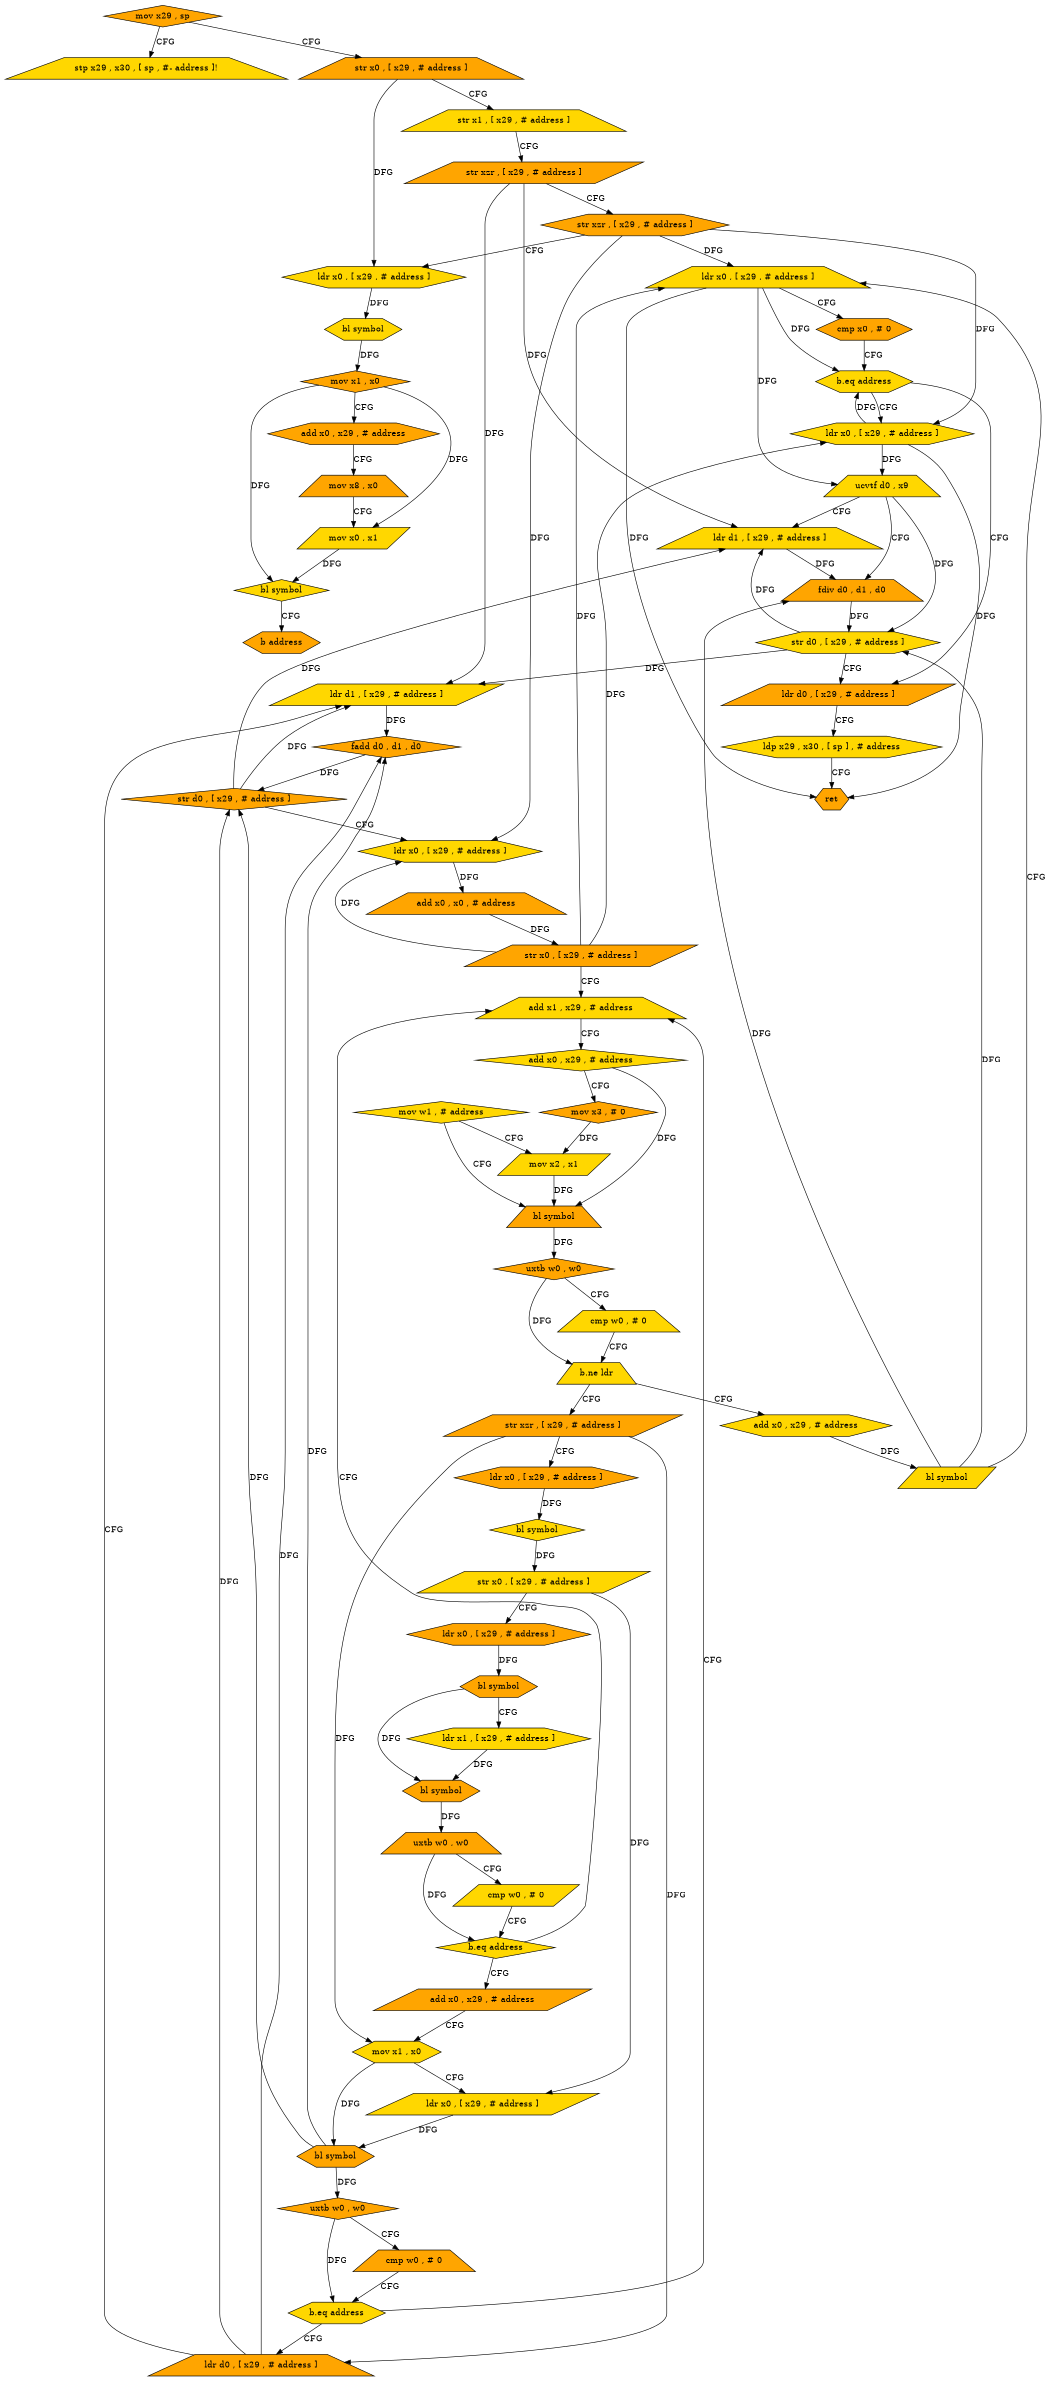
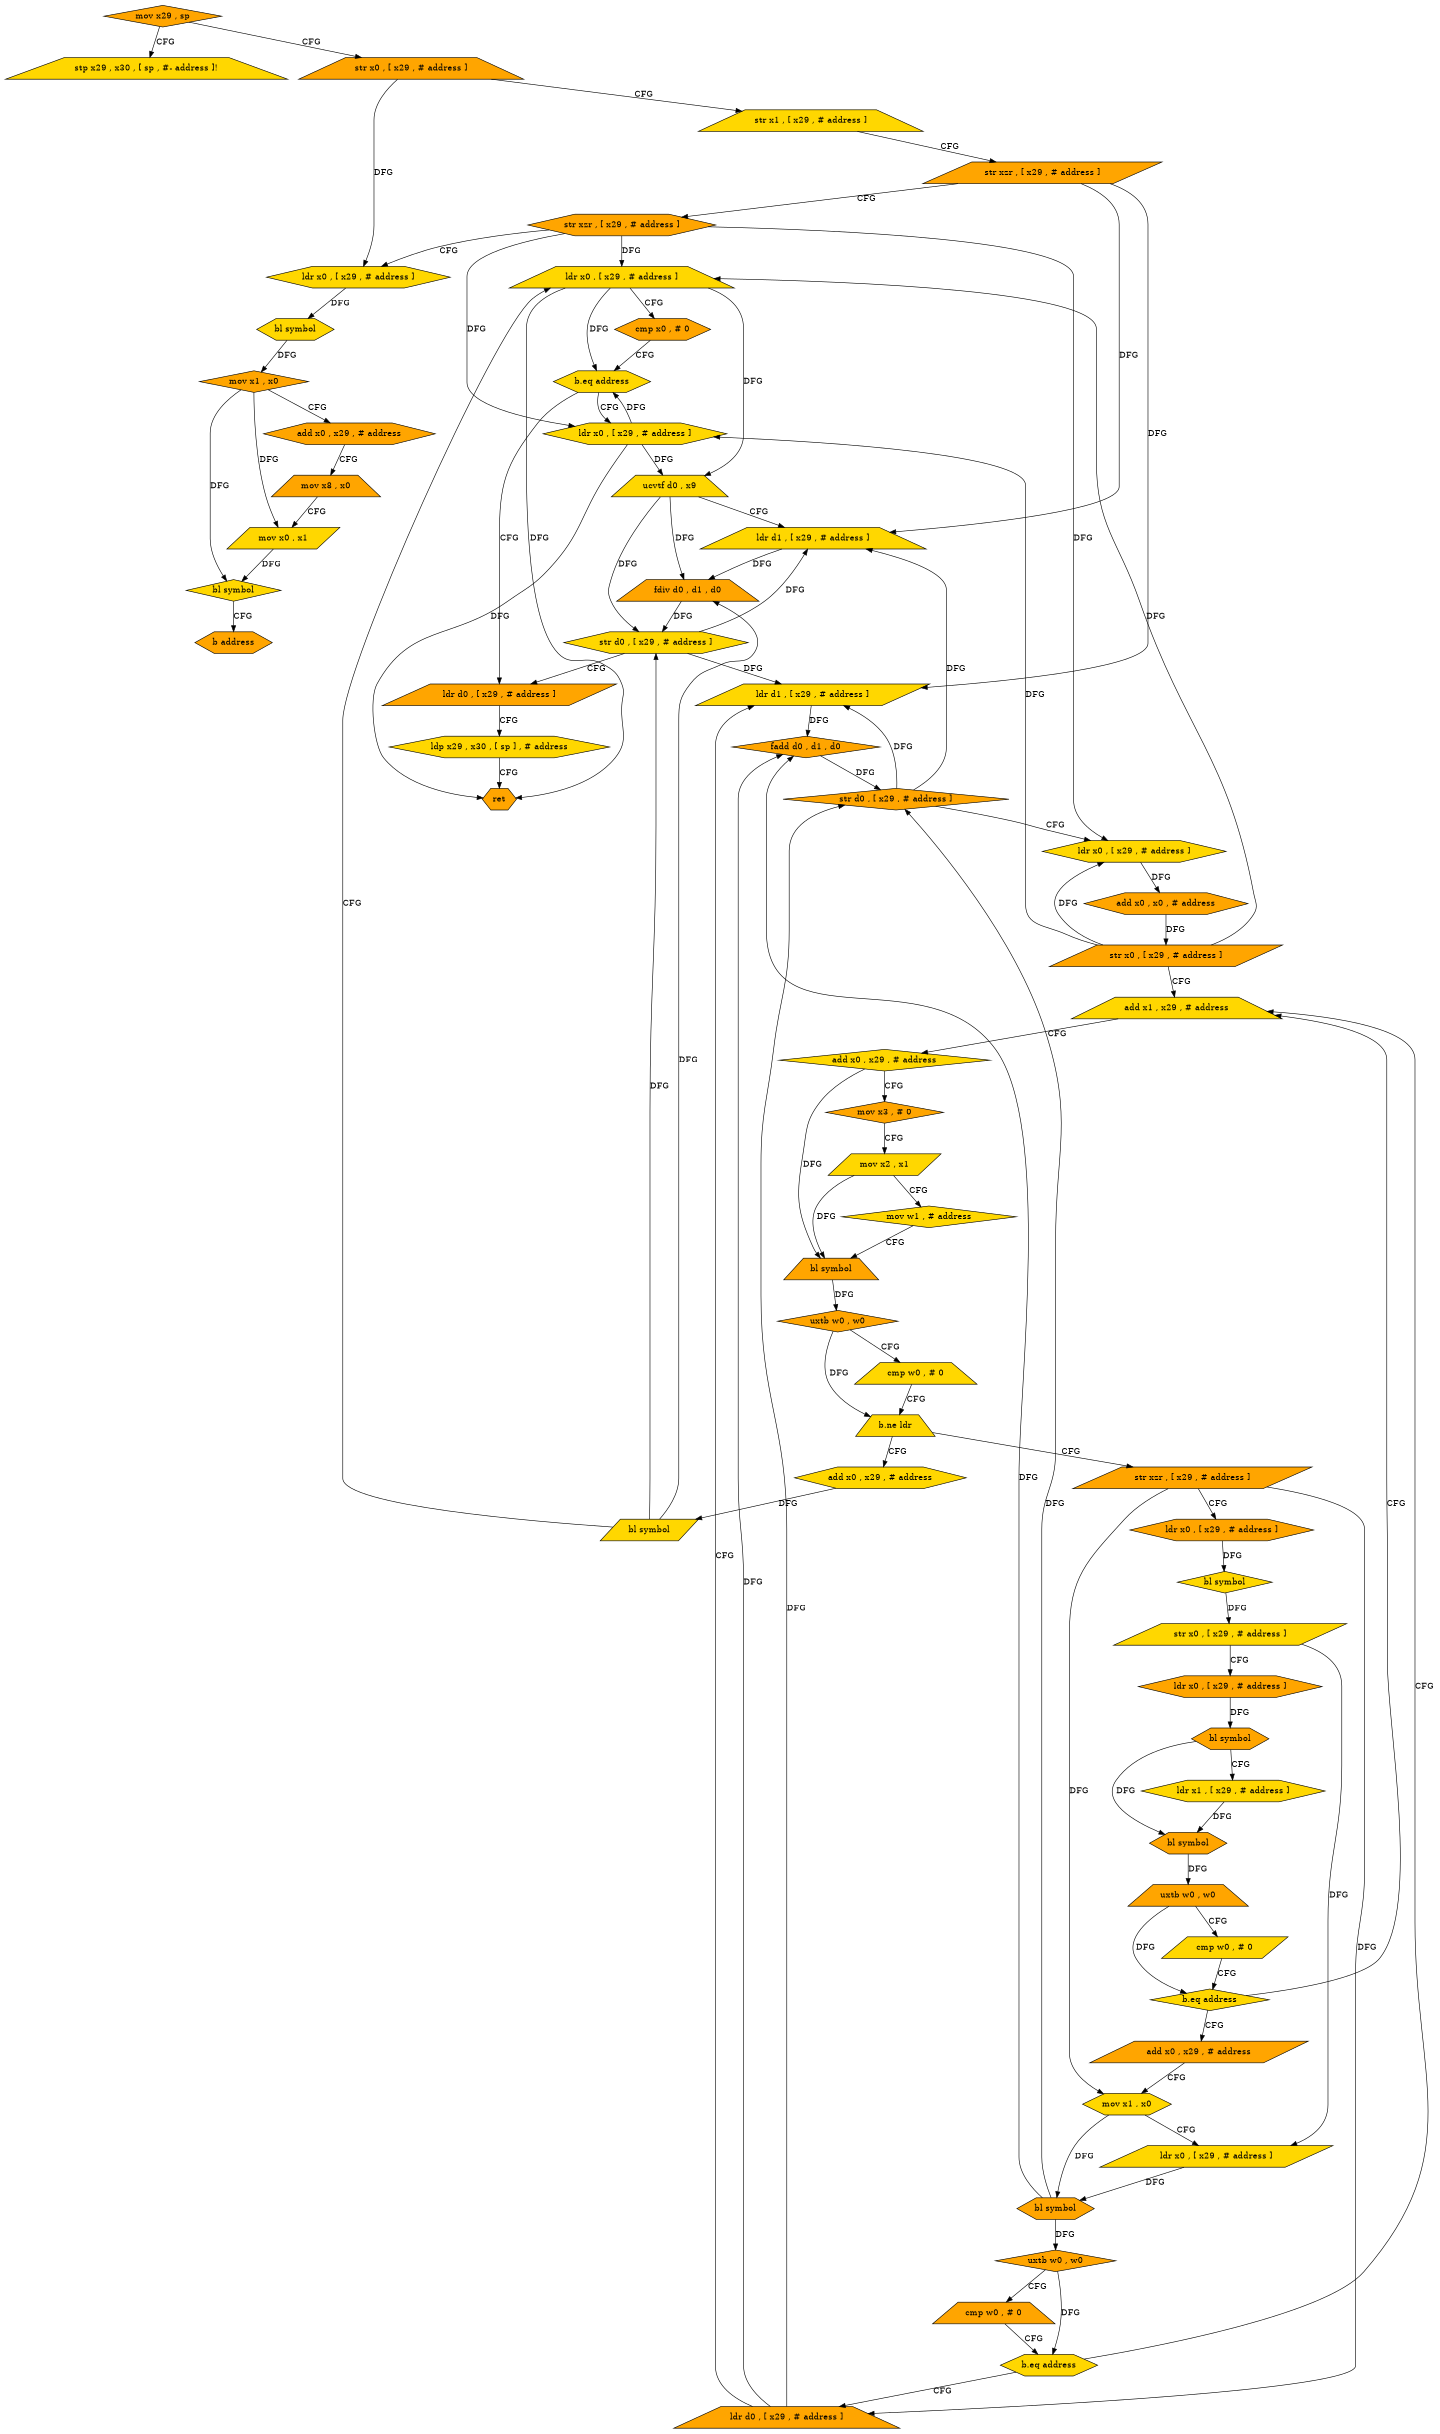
edge "ucvtf d0 , x9" -> "fdiv d0 , d1 , d0": label "CFG" -> "DFG"
node "add x0 , x0 , # address": shape trapezium -> hexagon
edge "mov w1 , # address" -> "mov x2 , x1": reversed
edge "mov x3 , # 0" -> "mov x2 , x1": label "DFG" -> "CFG"
